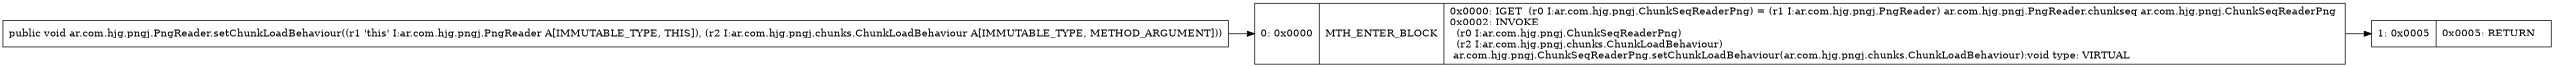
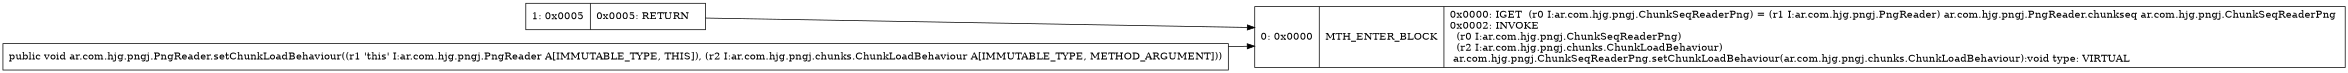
edge "0: 0x0000" -> "1: 0x0005": reversed
